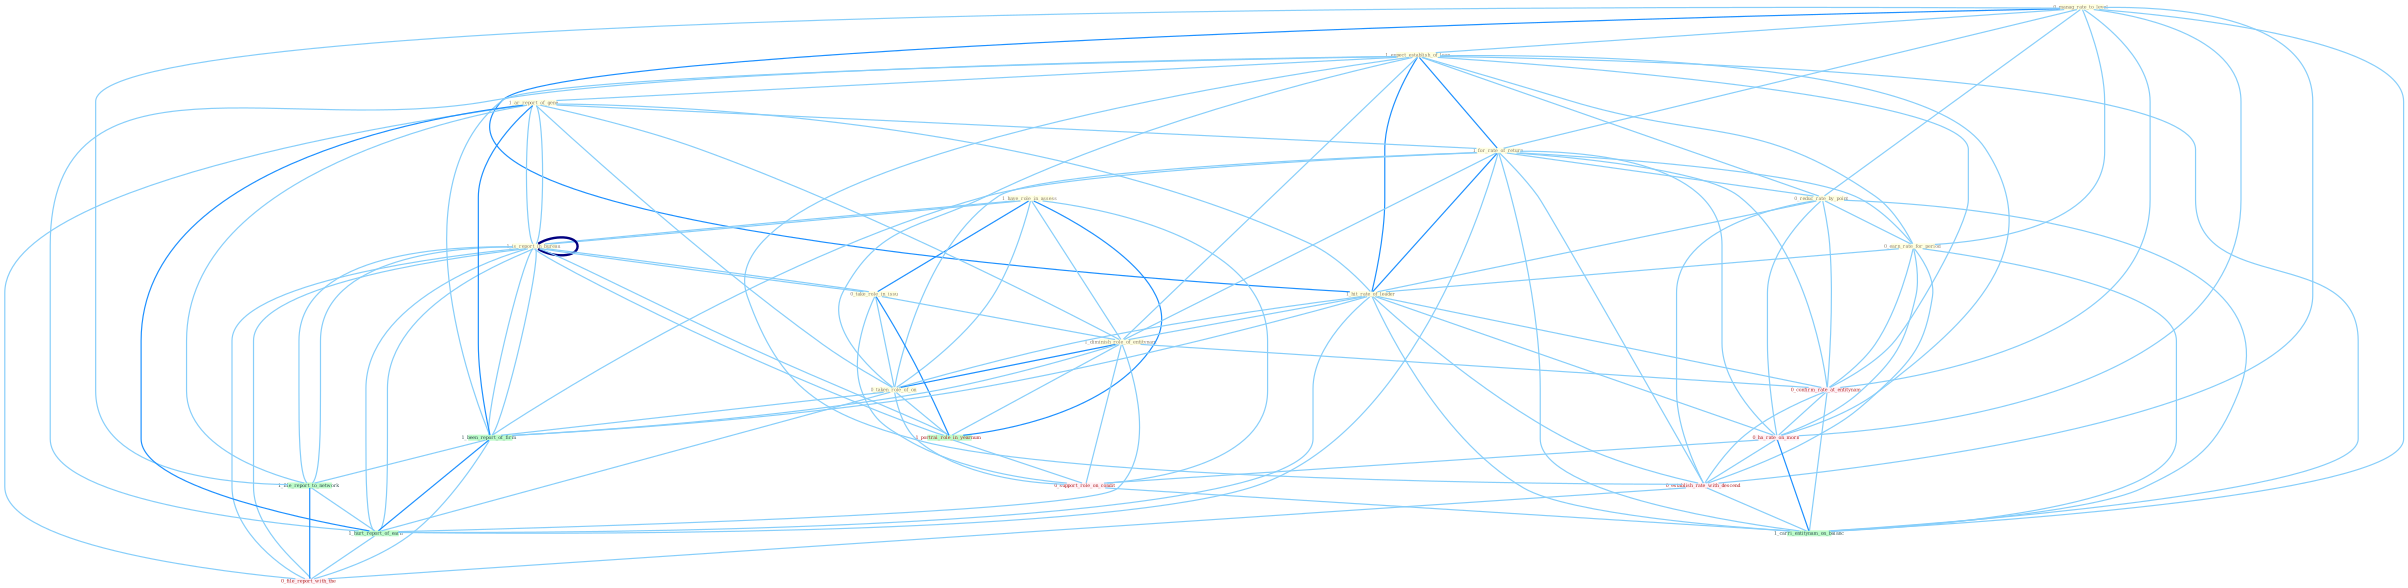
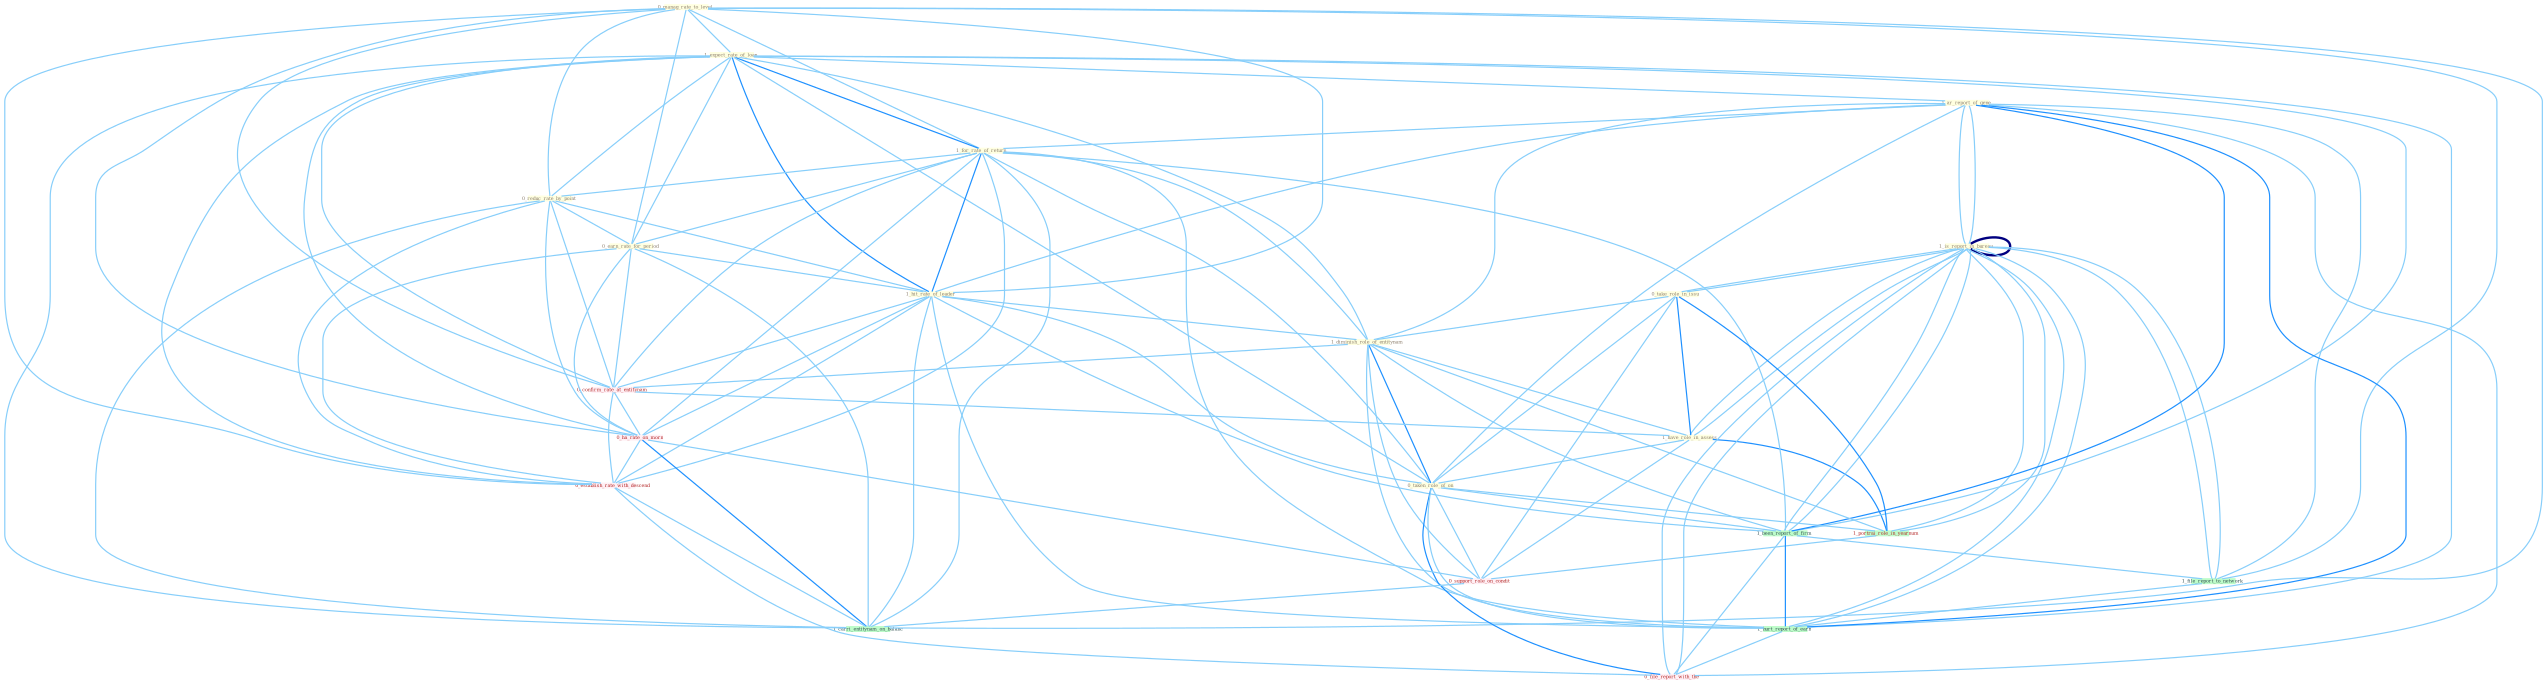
node "1_expect_establish_of_loan": label "1_expect_establish_of_loan" -> "1_expect_rate_of_loan"
edge "0_manag_rate_to_level" -- "1_hit_rate_of_leader": color #1e90ff -> #87cefa
edge "0_confirm_rate_at_entitynam" -- "1_carri_entitynam_on_balanc": now "0_confirm_rate_at_entitynam" -- "1_have_role_in_assess"
edge "1_file_report_to_network" -- "0_file_report_with_the": now "0_taken_role_of_on" -- "0_file_report_with_the"
